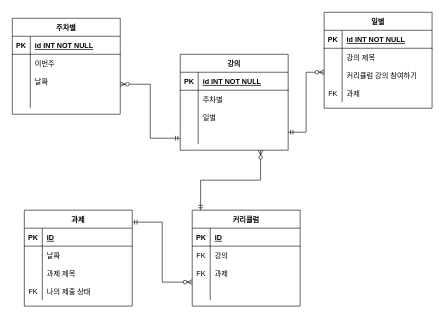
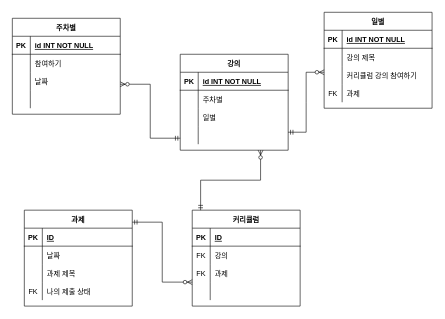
node "이번주": label "이번주" -> "참여하기"
